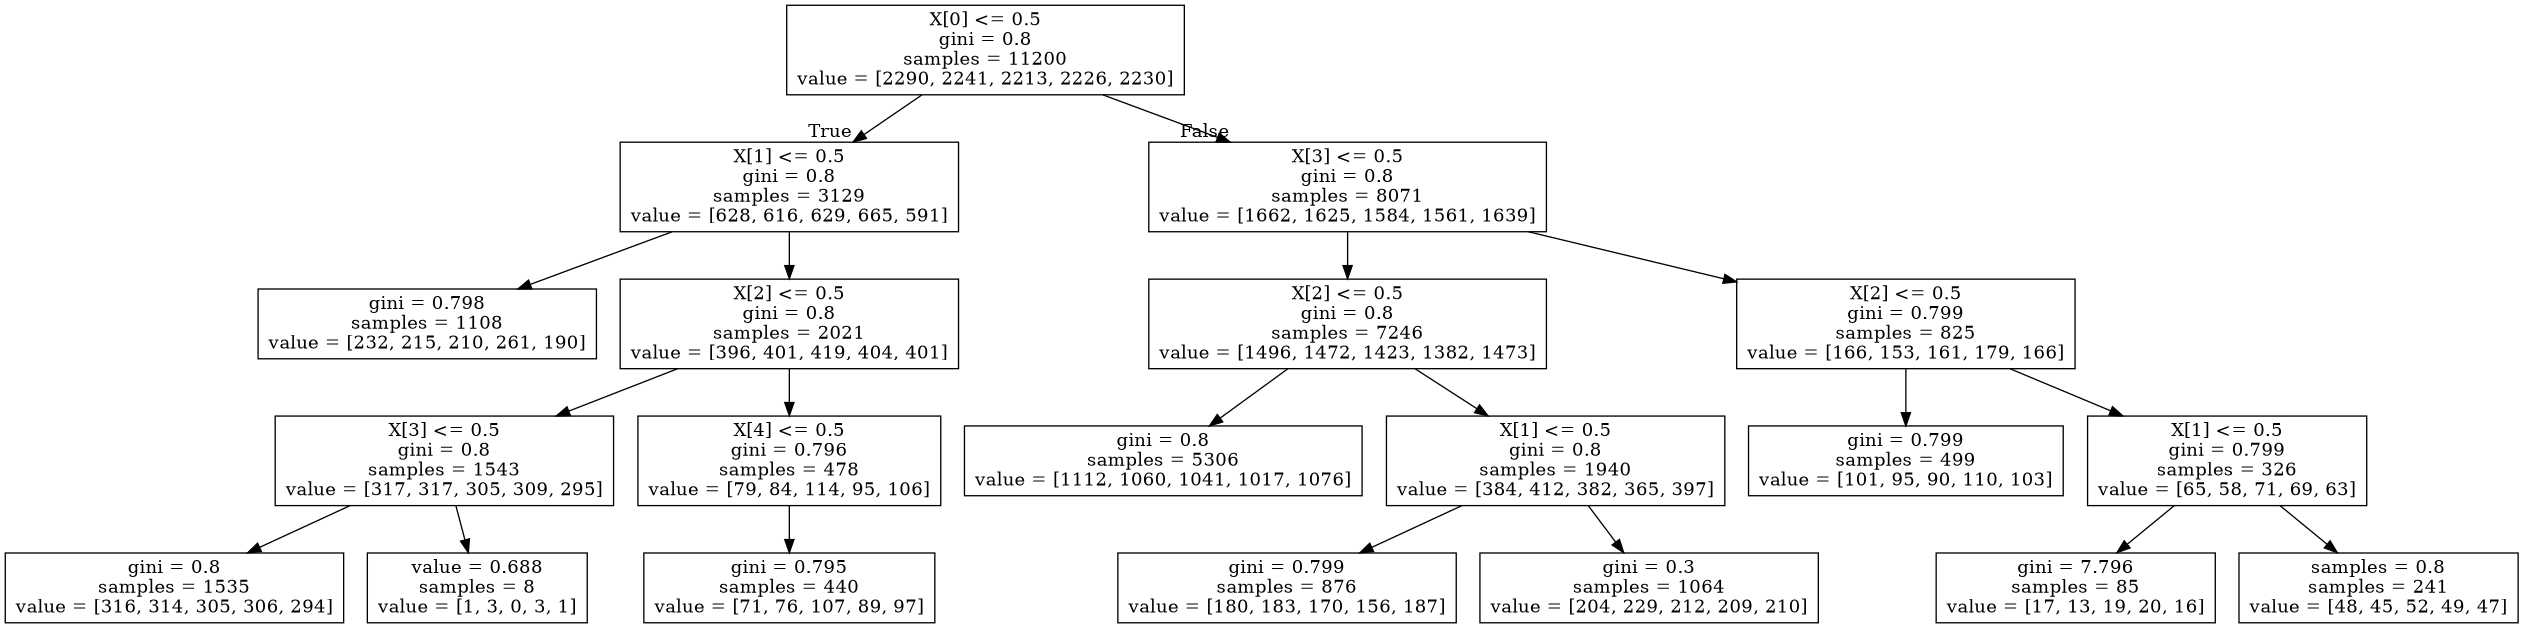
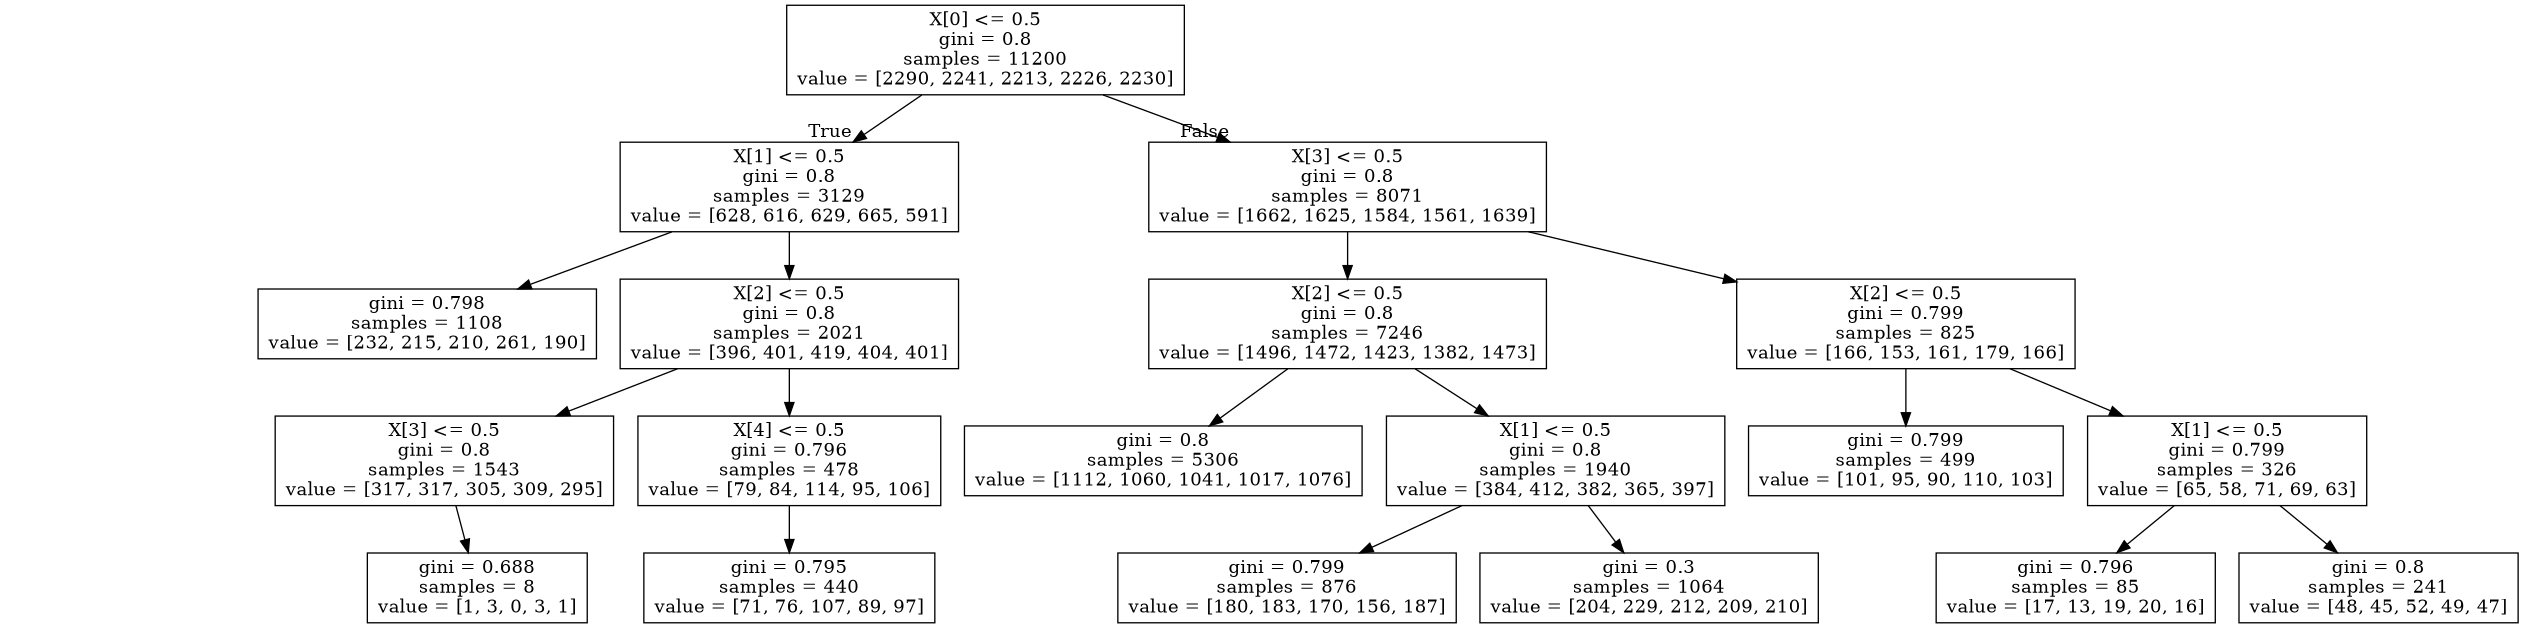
node "gini = 0.8 samples = 1535 value = [316, 314, 305, 306, 294]": removed
node "value = 0.688 samples = 8 value = [1, 3, 0, 3, 1]": label "value = 0.688 samples = 8 value = [1, 3, 0, 3, 1]" -> "gini = 0.688 samples = 8 value = [1, 3, 0, 3, 1]"
node "gini = 7.796 samples = 85 value = [17, 13, 19, 20, 16]": label "gini = 7.796 samples = 85 value = [17, 13, 19, 20, 16]" -> "gini = 0.796 samples = 85 value = [17, 13, 19, 20, 16]"
node "samples = 0.8 samples = 241 value = [48, 45, 52, 49, 47]": label "samples = 0.8 samples = 241 value = [48, 45, 52, 49, 47]" -> "gini = 0.8 samples = 241 value = [48, 45, 52, 49, 47]"
